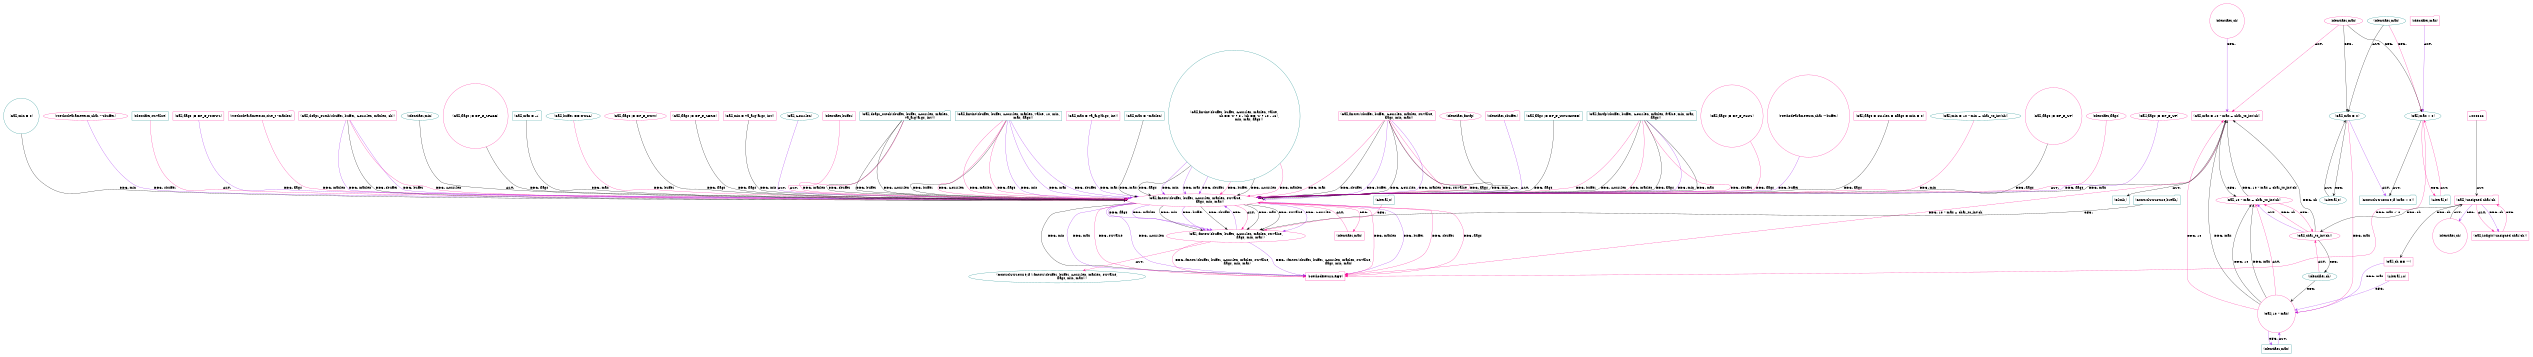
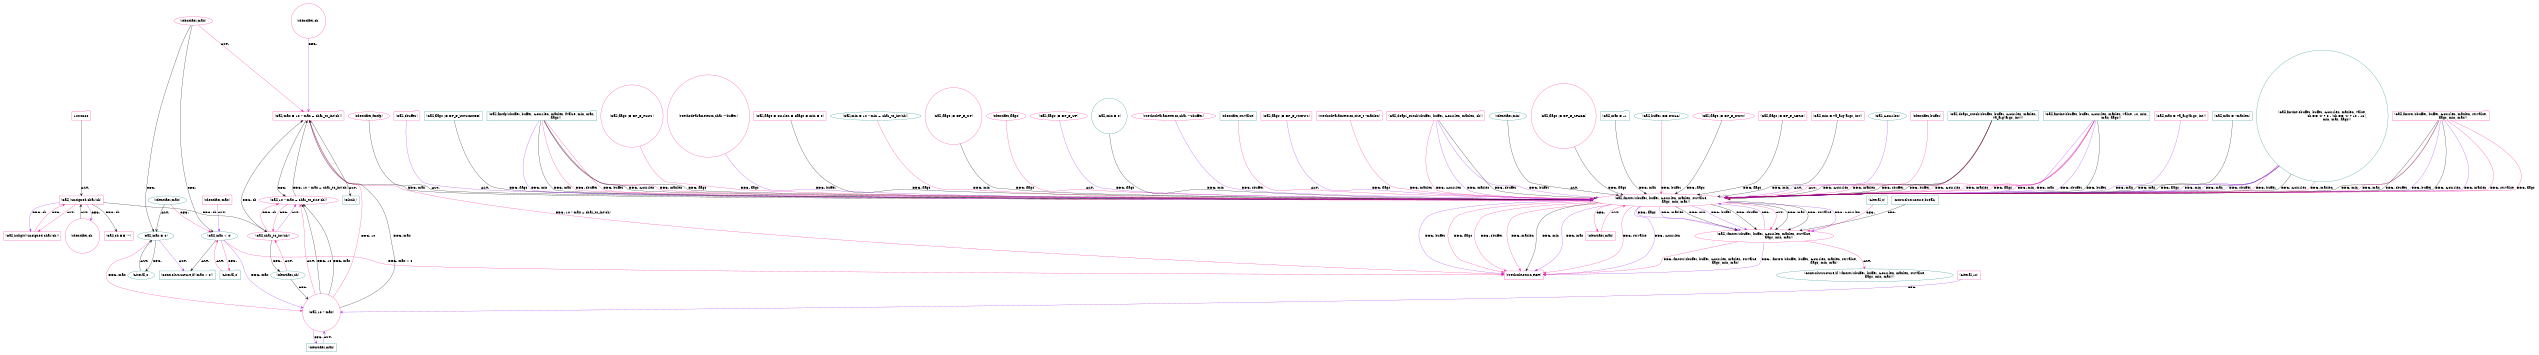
node "(Identifier,sbuffer)": label "(Identifier,sbuffer)" -> "(Call,sbuffer)"
node "(Call,10 * max + char_to_int(ch))": label "(Call,10 * max + char_to_int(ch))" -> "(Call,10 * max + char_to_size(ch))"
edge "(Call,ch == '*')" -> "(Call,10 * max)": now "(Call,max < 0)" -> "(Call,10 * max)"
